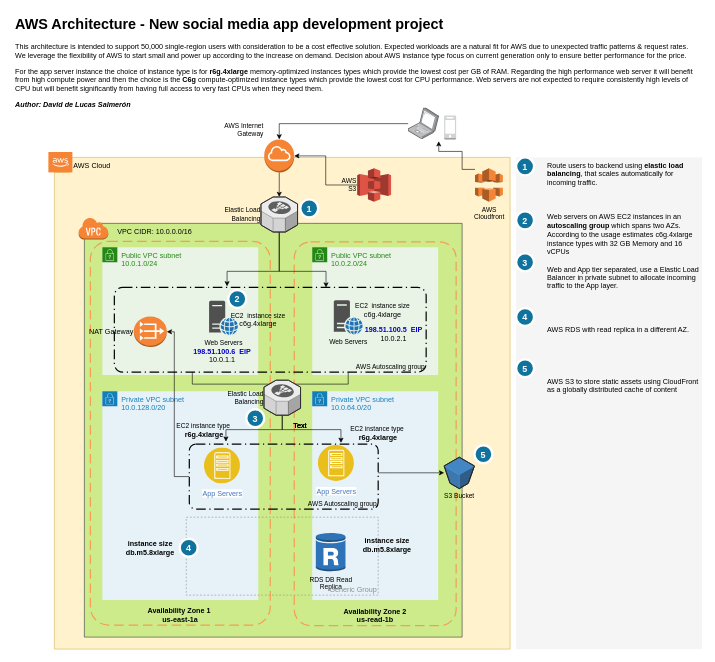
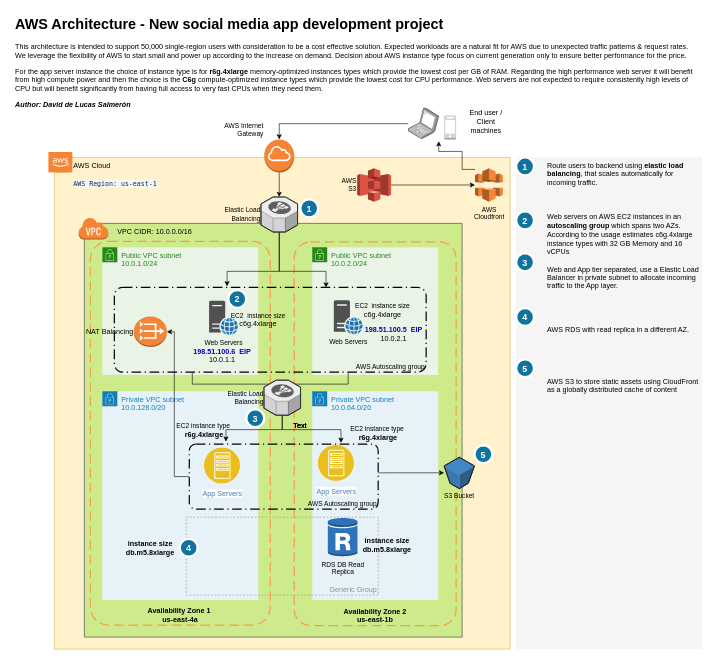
node "End user / Client machines": added
edge "AWS S3" -> "AWS Internet Gateway": now "AWS S3" -> "AWS Cloudfront"
node "AWS Region: us-east-1": added
node "NAT Gateway": label "NAT Gateway" -> "NAT Balancing"
node "RDS DB Read Replica": moved (331, 552) -> (343, 537)
node "Availability Zone 1 us-east-1a": label "Availability Zone 1 us-east-1a" -> "Availability Zone 1 us-east-4a"
node "Availability Zone 2 us-read-1b": label "Availability Zone 2 us-read-1b" -> "Availability Zone 2 us-east-1b"
